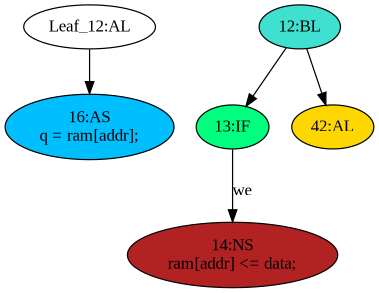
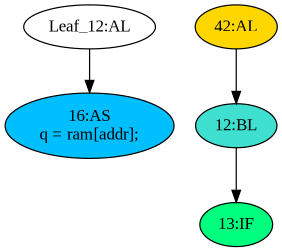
edge "12:BL" -> "42:AL": reversed
node "14:NS ram[addr] <= data;": removed
